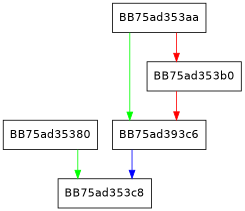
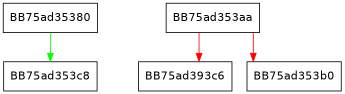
edge "BB75ad353aa" -> "BB75ad393c6": color green -> red
edge "BB75ad353b0" -> "BB75ad393c6": removed
edge "BB75ad393c6" -> "BB75ad353c8": removed
